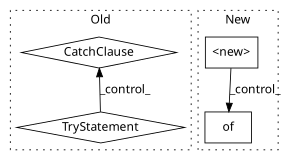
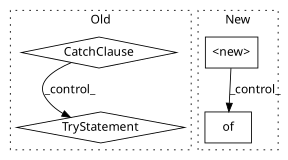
edge "TryStatement" -> "CatchClause": reversed
